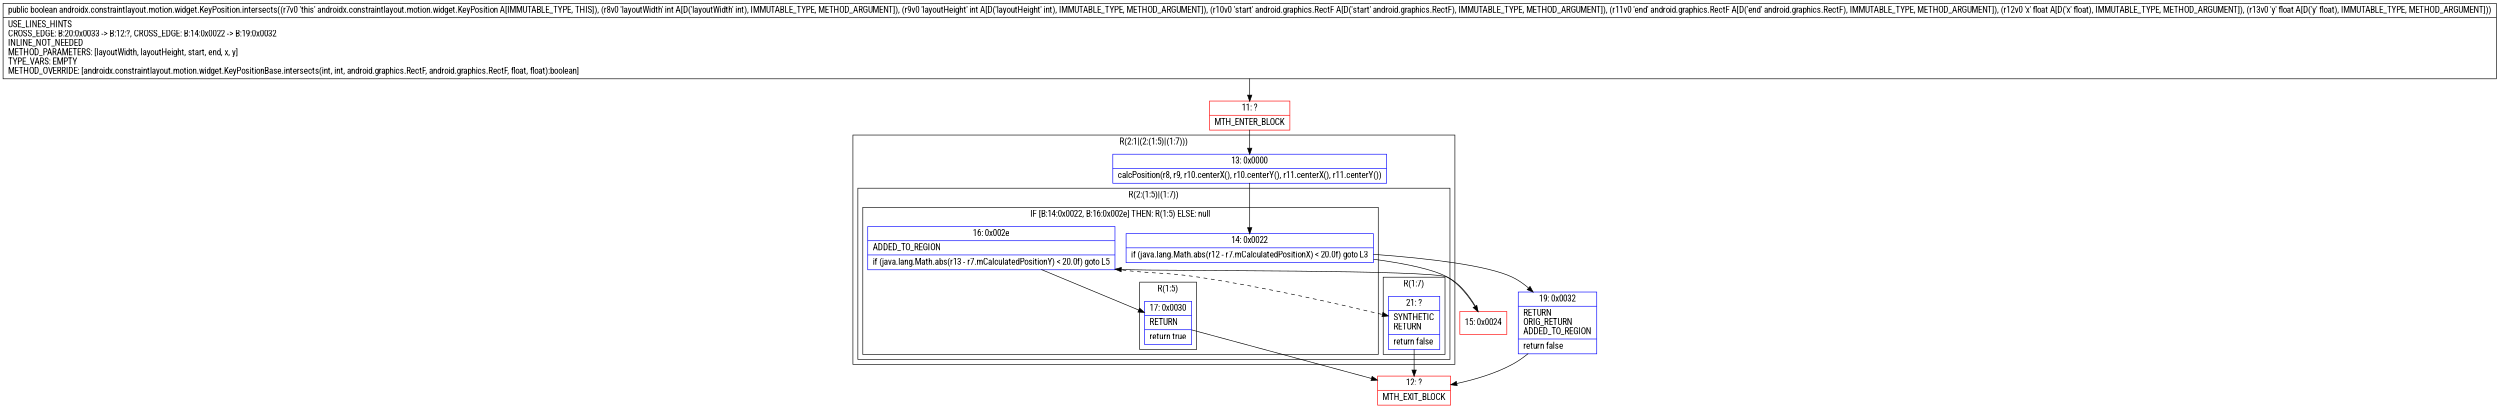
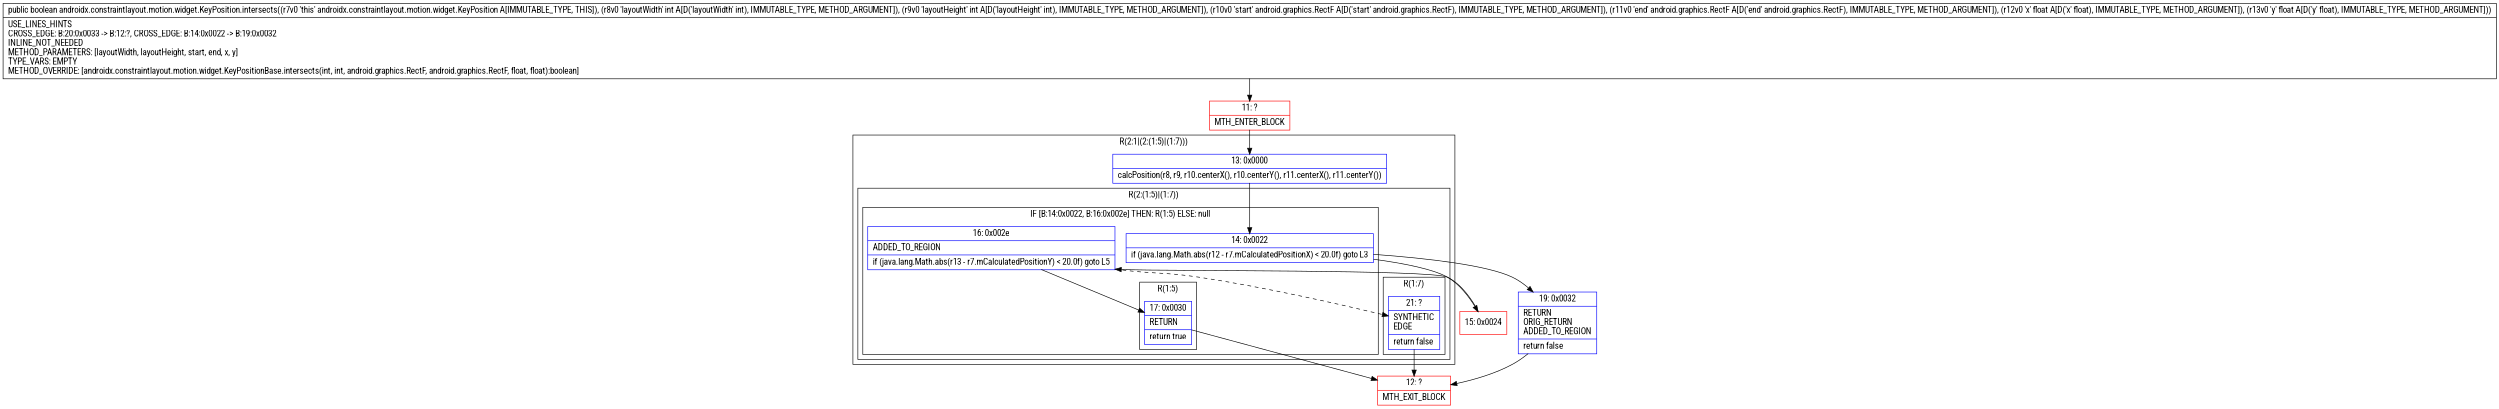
node "21: ?": text "RETURN" -> "EDGE"
